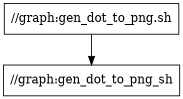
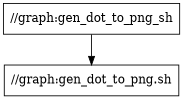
edge "//graph:gen_dot_to_png.sh" -> "//graph:gen_dot_to_png_sh": reversed
